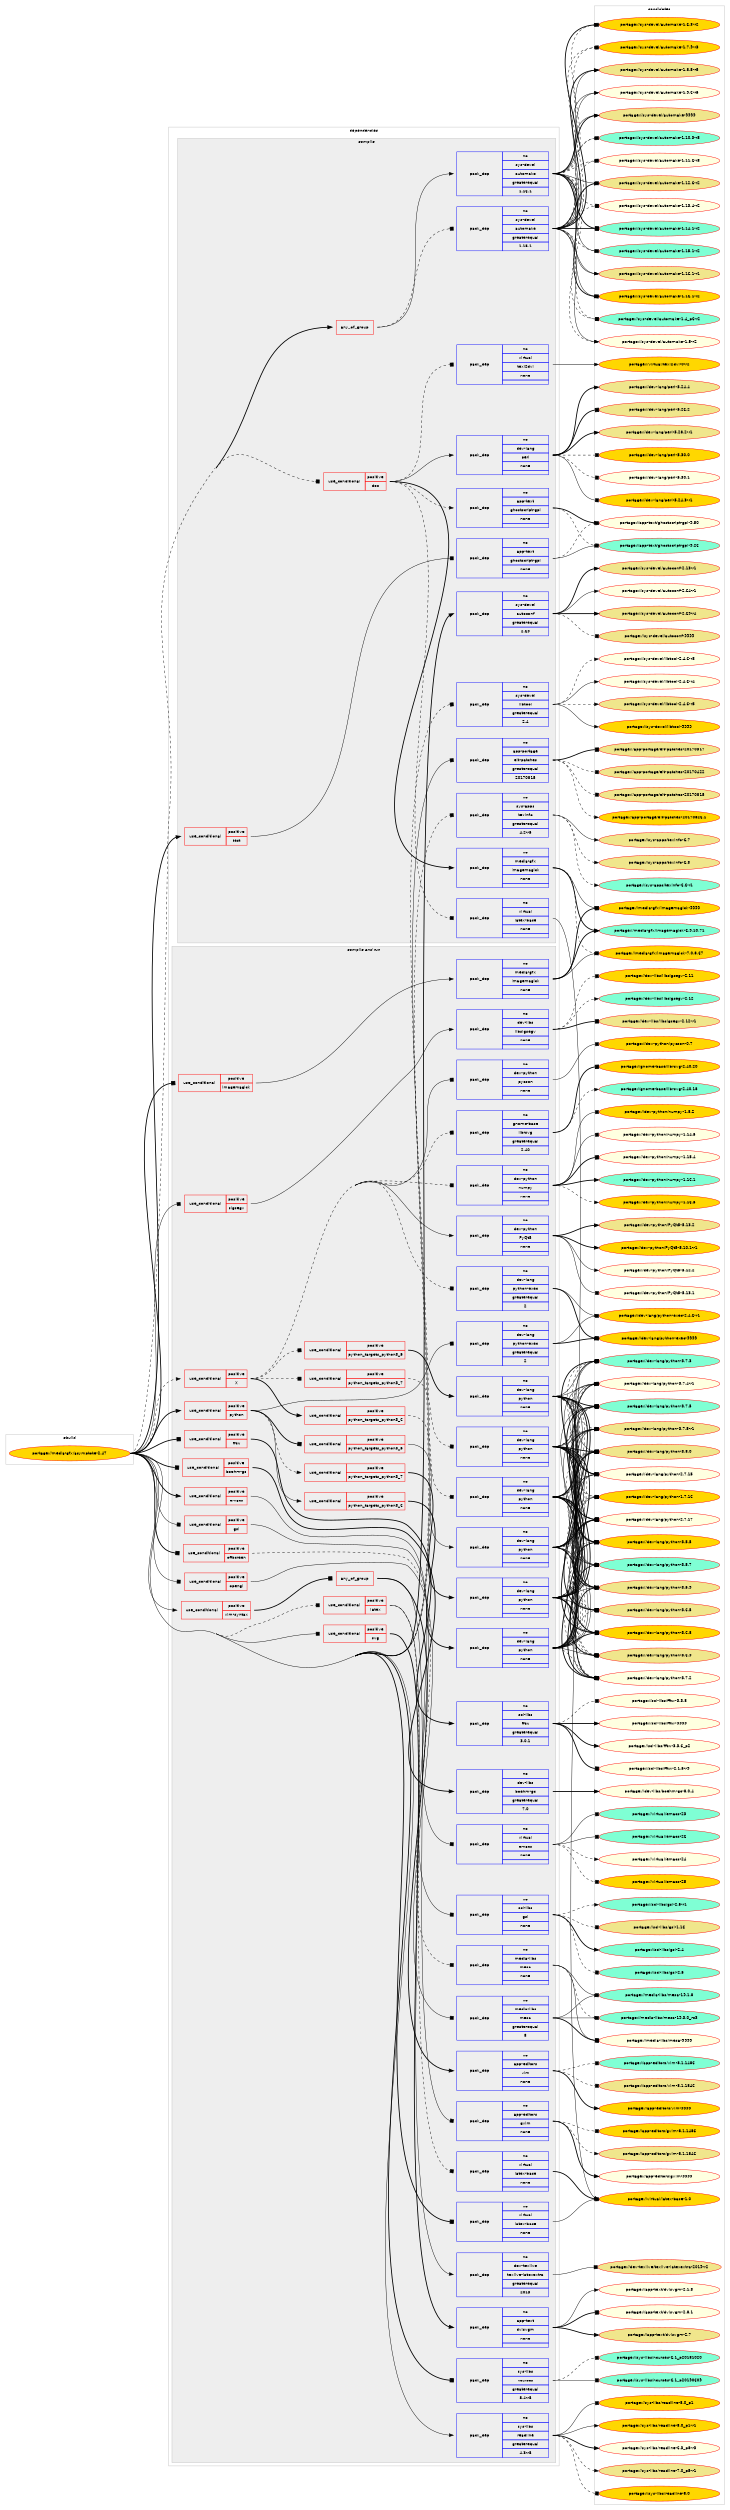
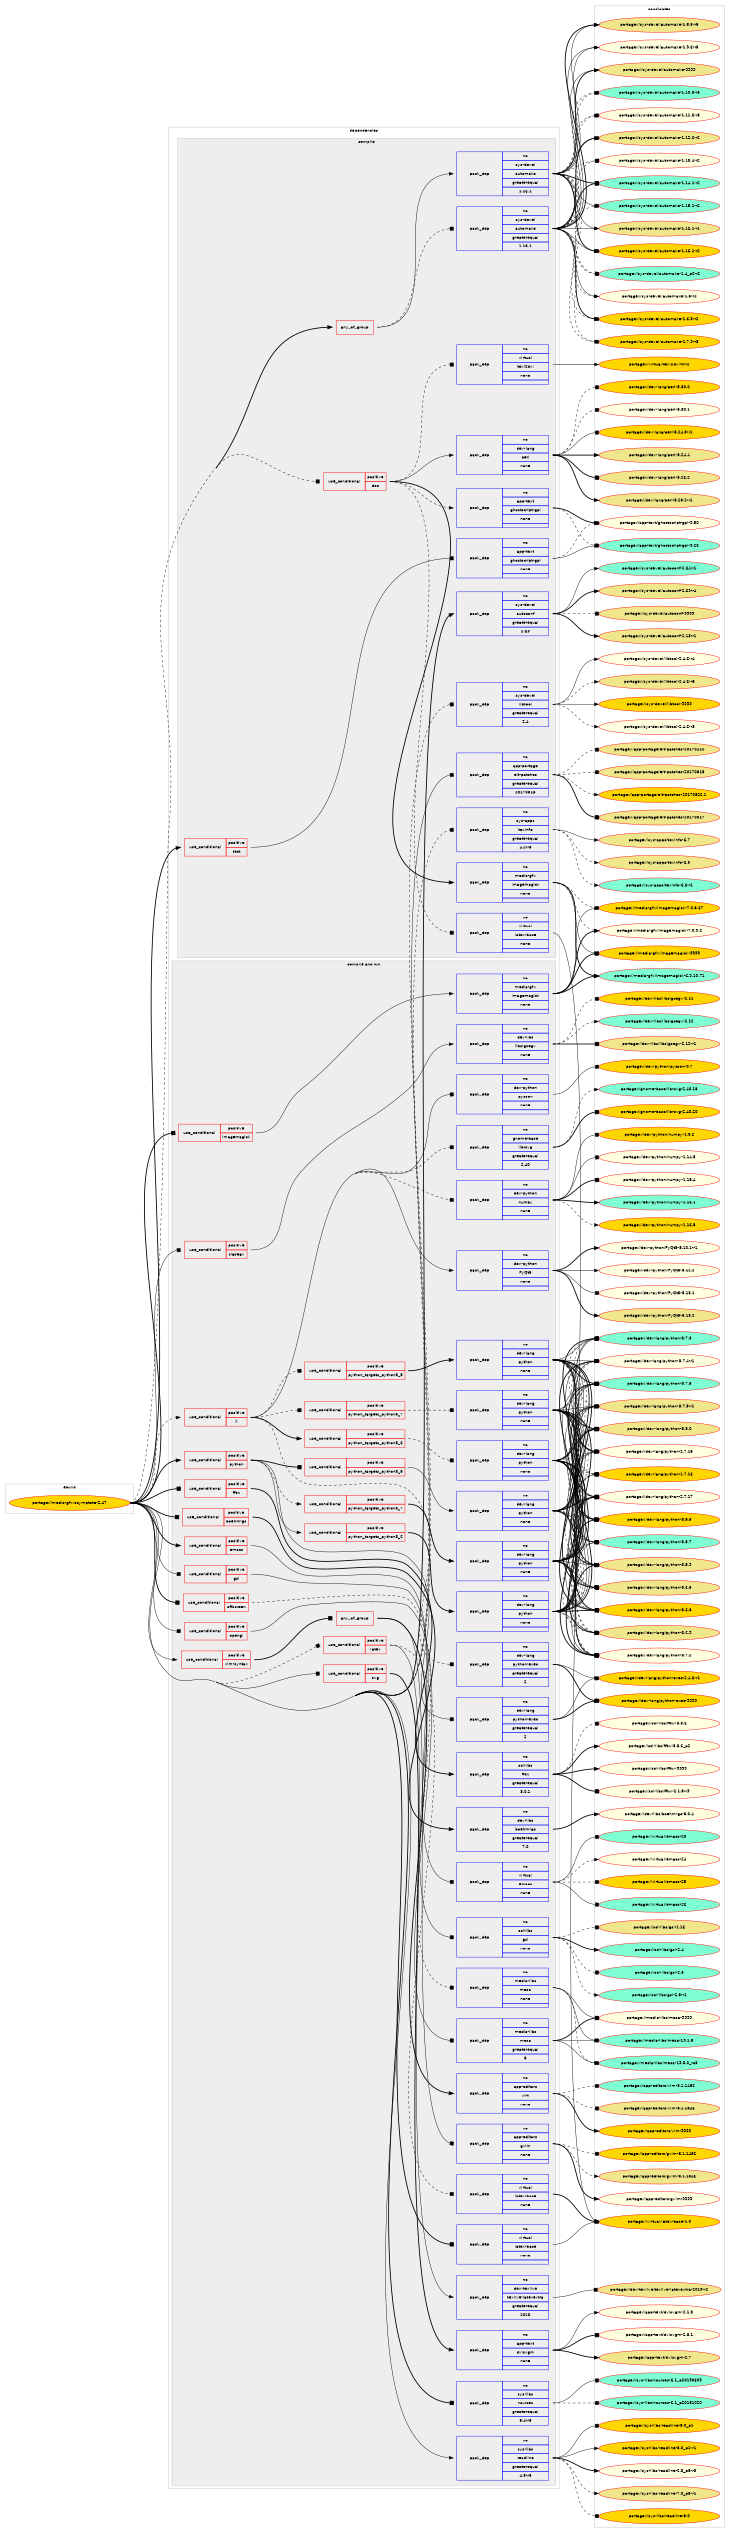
node "portage://sys-devel/autoconf-2.64-r1": fillcolor lightyellow -> aquamarine
node "portage://media-gfx/imagemagick-7.0.9.2": added
node "portage://dev-python/PyQt5-5.10.1-r1": fillcolor gold -> lightyellow
node "portage://sci-libs/fftw-3.3.8": label "portage://sci-libs/fftw-3.3.8" -> "portage://sci-libs/fftw-3.3.6"
